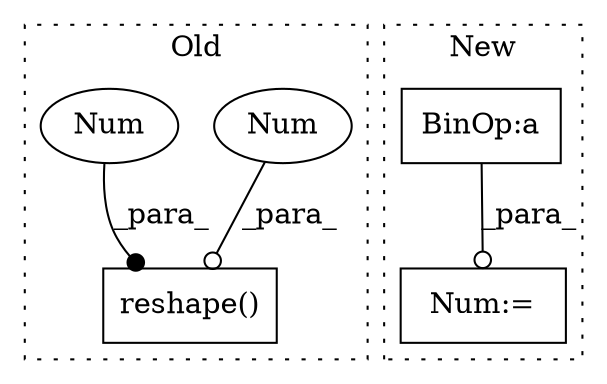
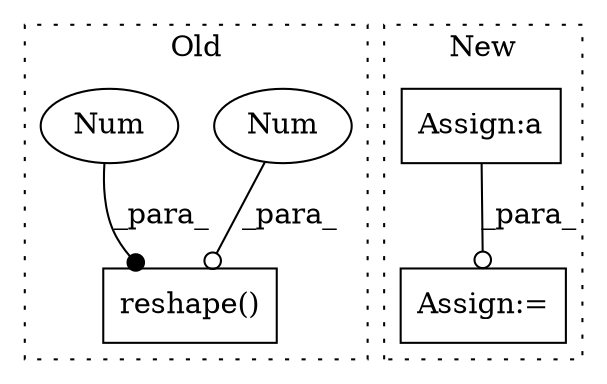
node "BinOp:a": label "BinOp:a" -> "Assign:a"
node "Num:=": label "Num:=" -> "Assign:="
